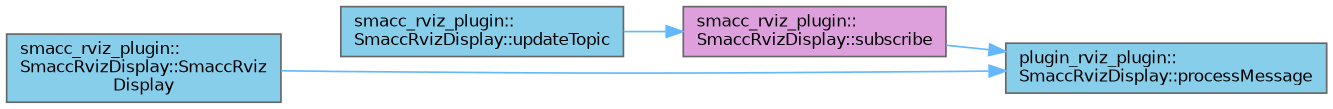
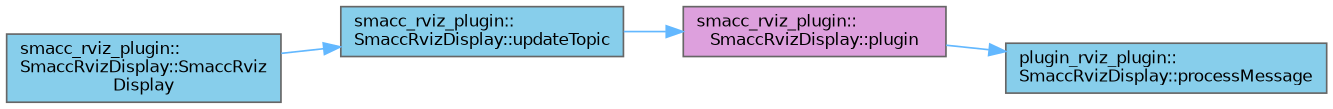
node "smacc_rviz_plugin:: SmaccRvizDisplay::subscribe": label "smacc_rviz_plugin:: SmaccRvizDisplay::subscribe" -> "smacc_rviz_plugin:: SmaccRvizDisplay::plugin"
edge "smacc_rviz_plugin:: SmaccRvizDisplay::SmaccRviz Display" -> "plugin_rviz_plugin:: SmaccRvizDisplay::processMessage": now "smacc_rviz_plugin:: SmaccRvizDisplay::SmaccRviz Display" -> "smacc_rviz_plugin:: SmaccRvizDisplay::updateTopic"
